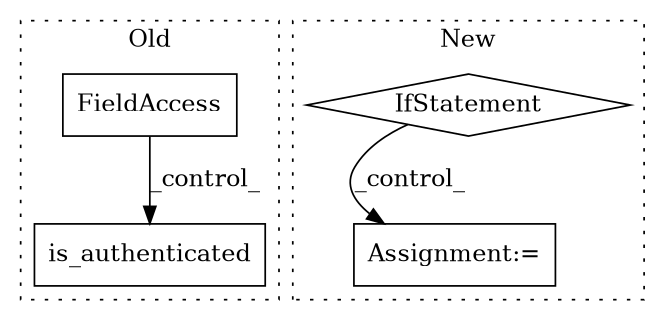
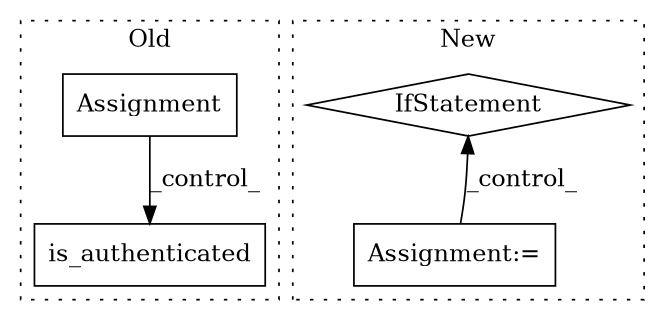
node "FieldAccess": label "FieldAccess" -> "Assignment"
edge "IfStatement" -> "Assignment:=": reversed
